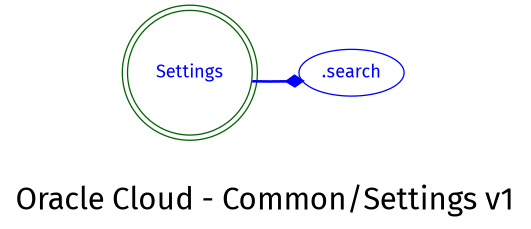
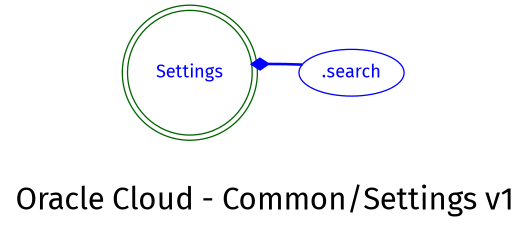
edge "Settings" -> ".search": reversed
